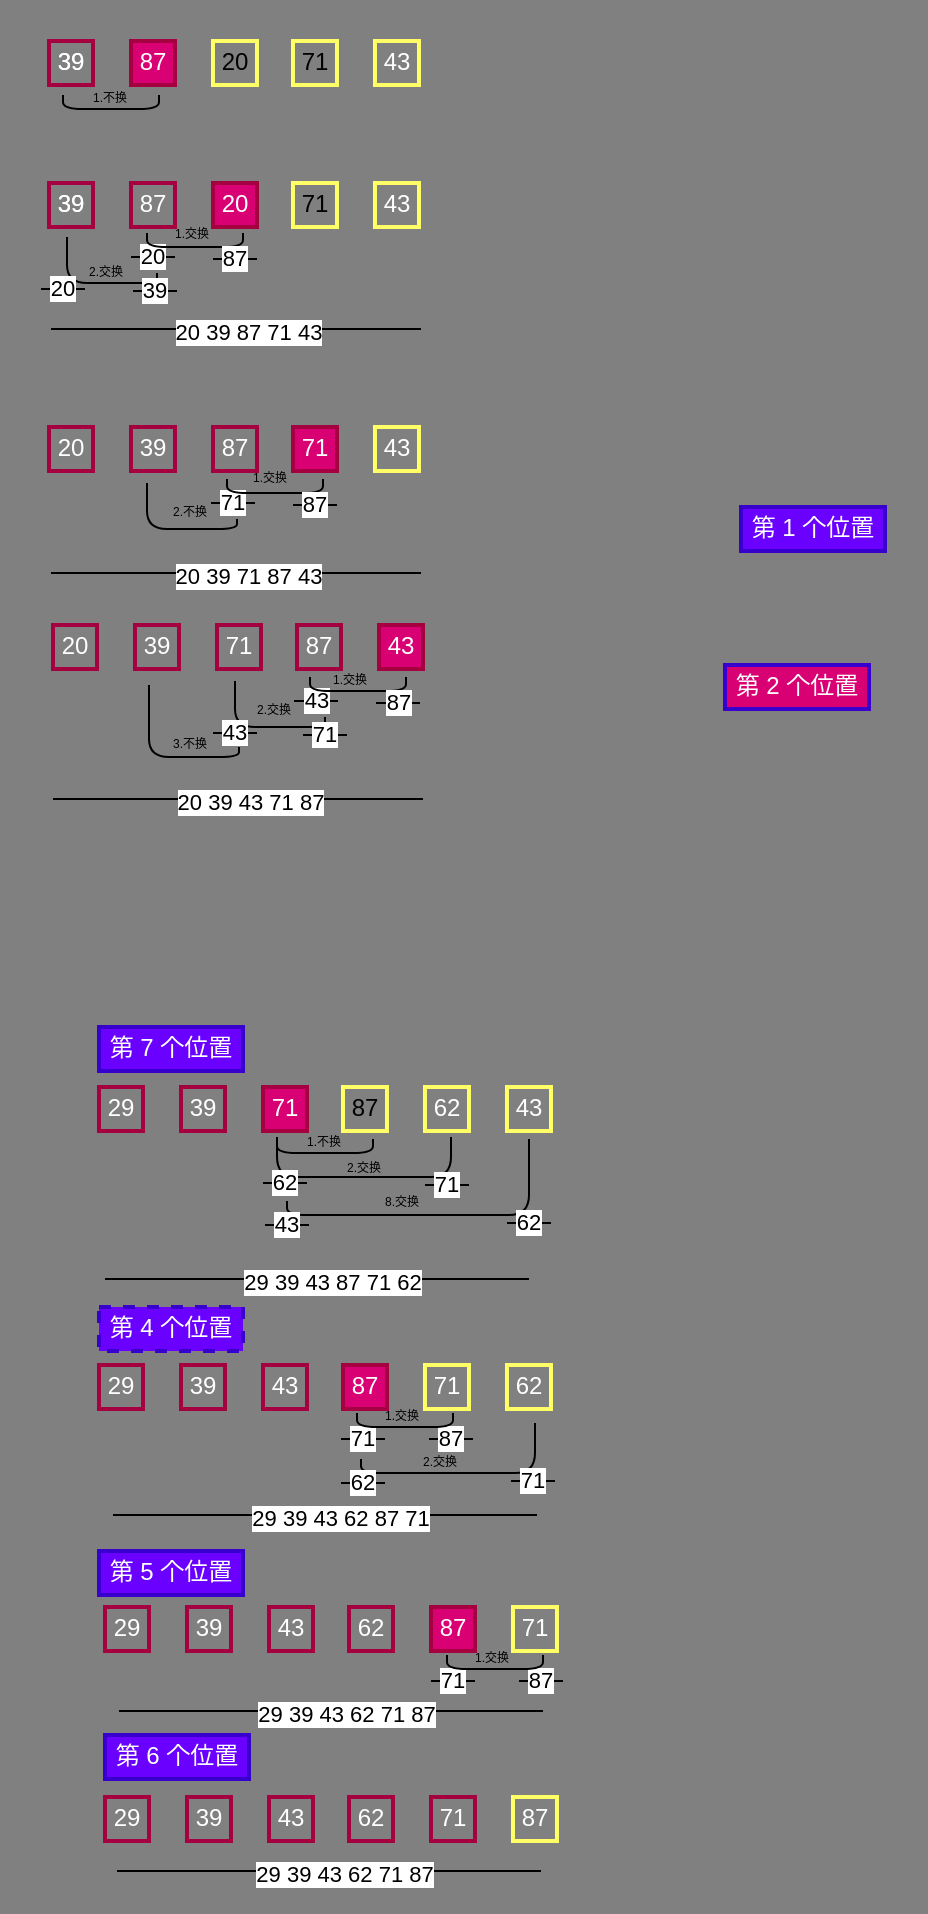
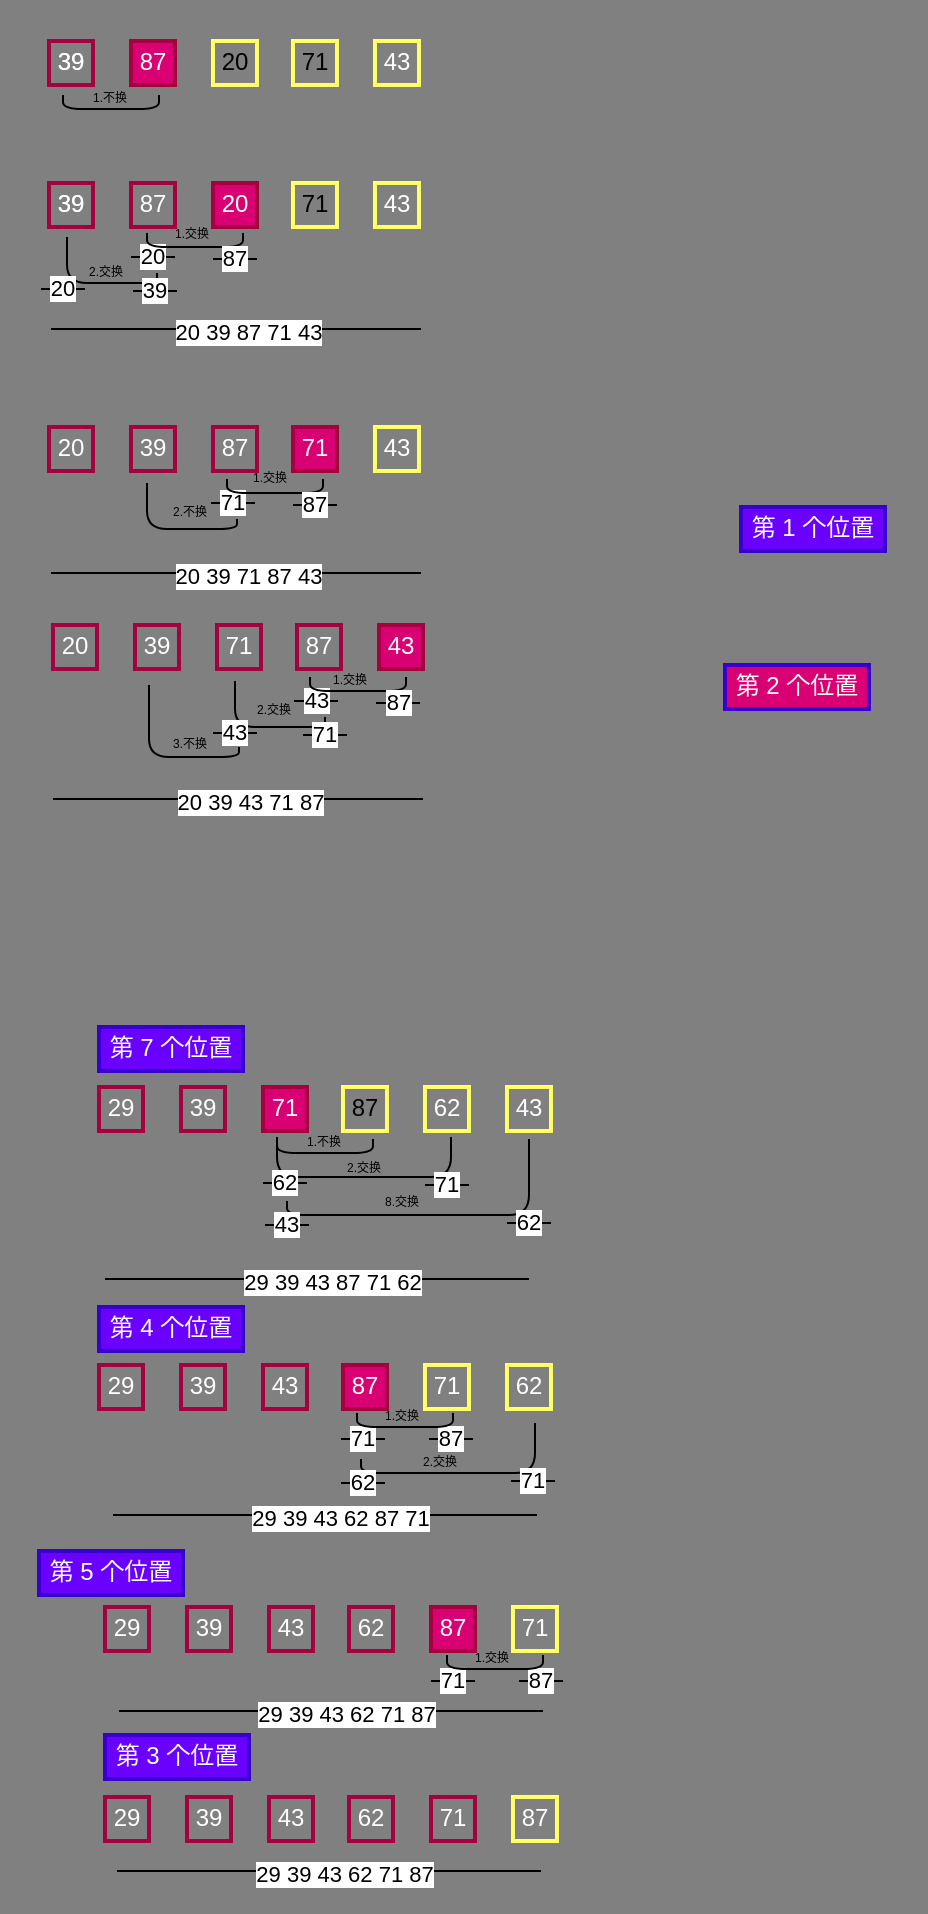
node "第 4 个位置": style dashed -> solid
node "第 5 个位置": moved (171, 1573) -> (111, 1573)
node "第 6 个位置": label "第 6 个位置" -> "第 3 个位置"
